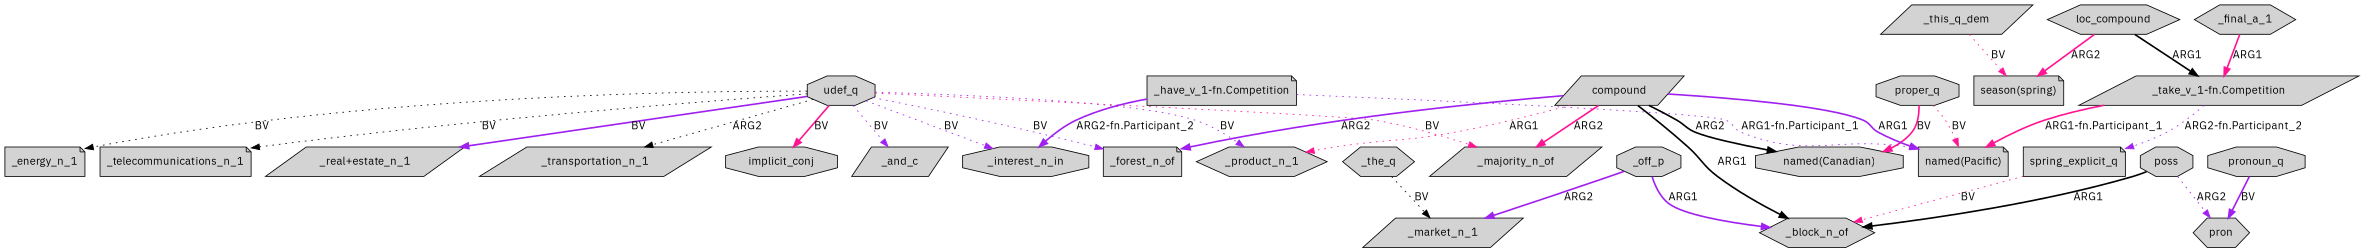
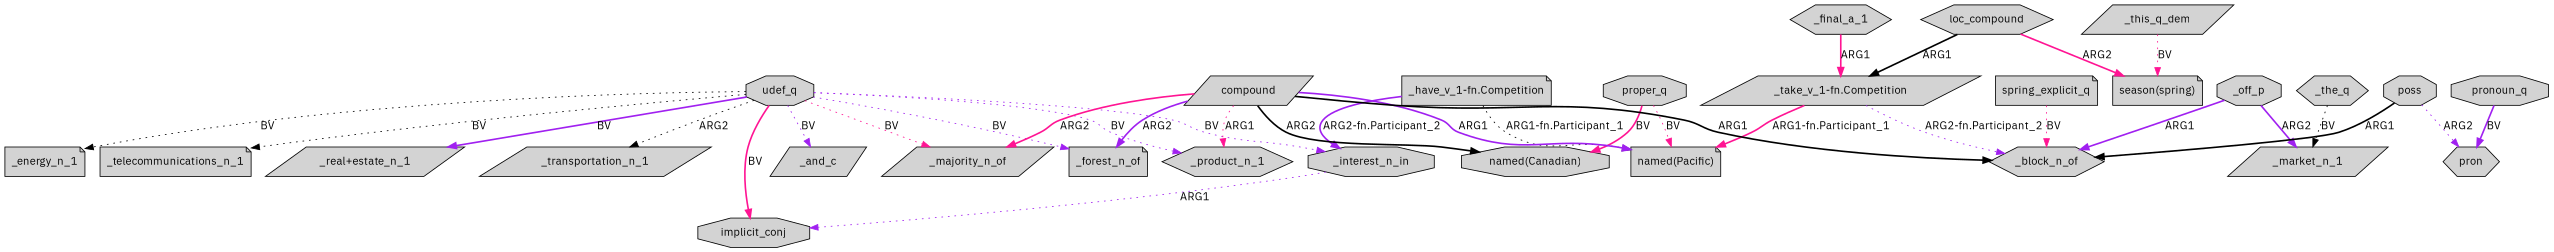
edge "_have_v_1-fn.Competition" -> "named(Pacific)": color purple -> black
edge "_take_v_1-fn.Competition" -> "spring_explicit_q": now "_take_v_1-fn.Competition" -> "_block_n_of"
edge "_interest_n_in" -> "implicit_conj": added, label "ARG1"
